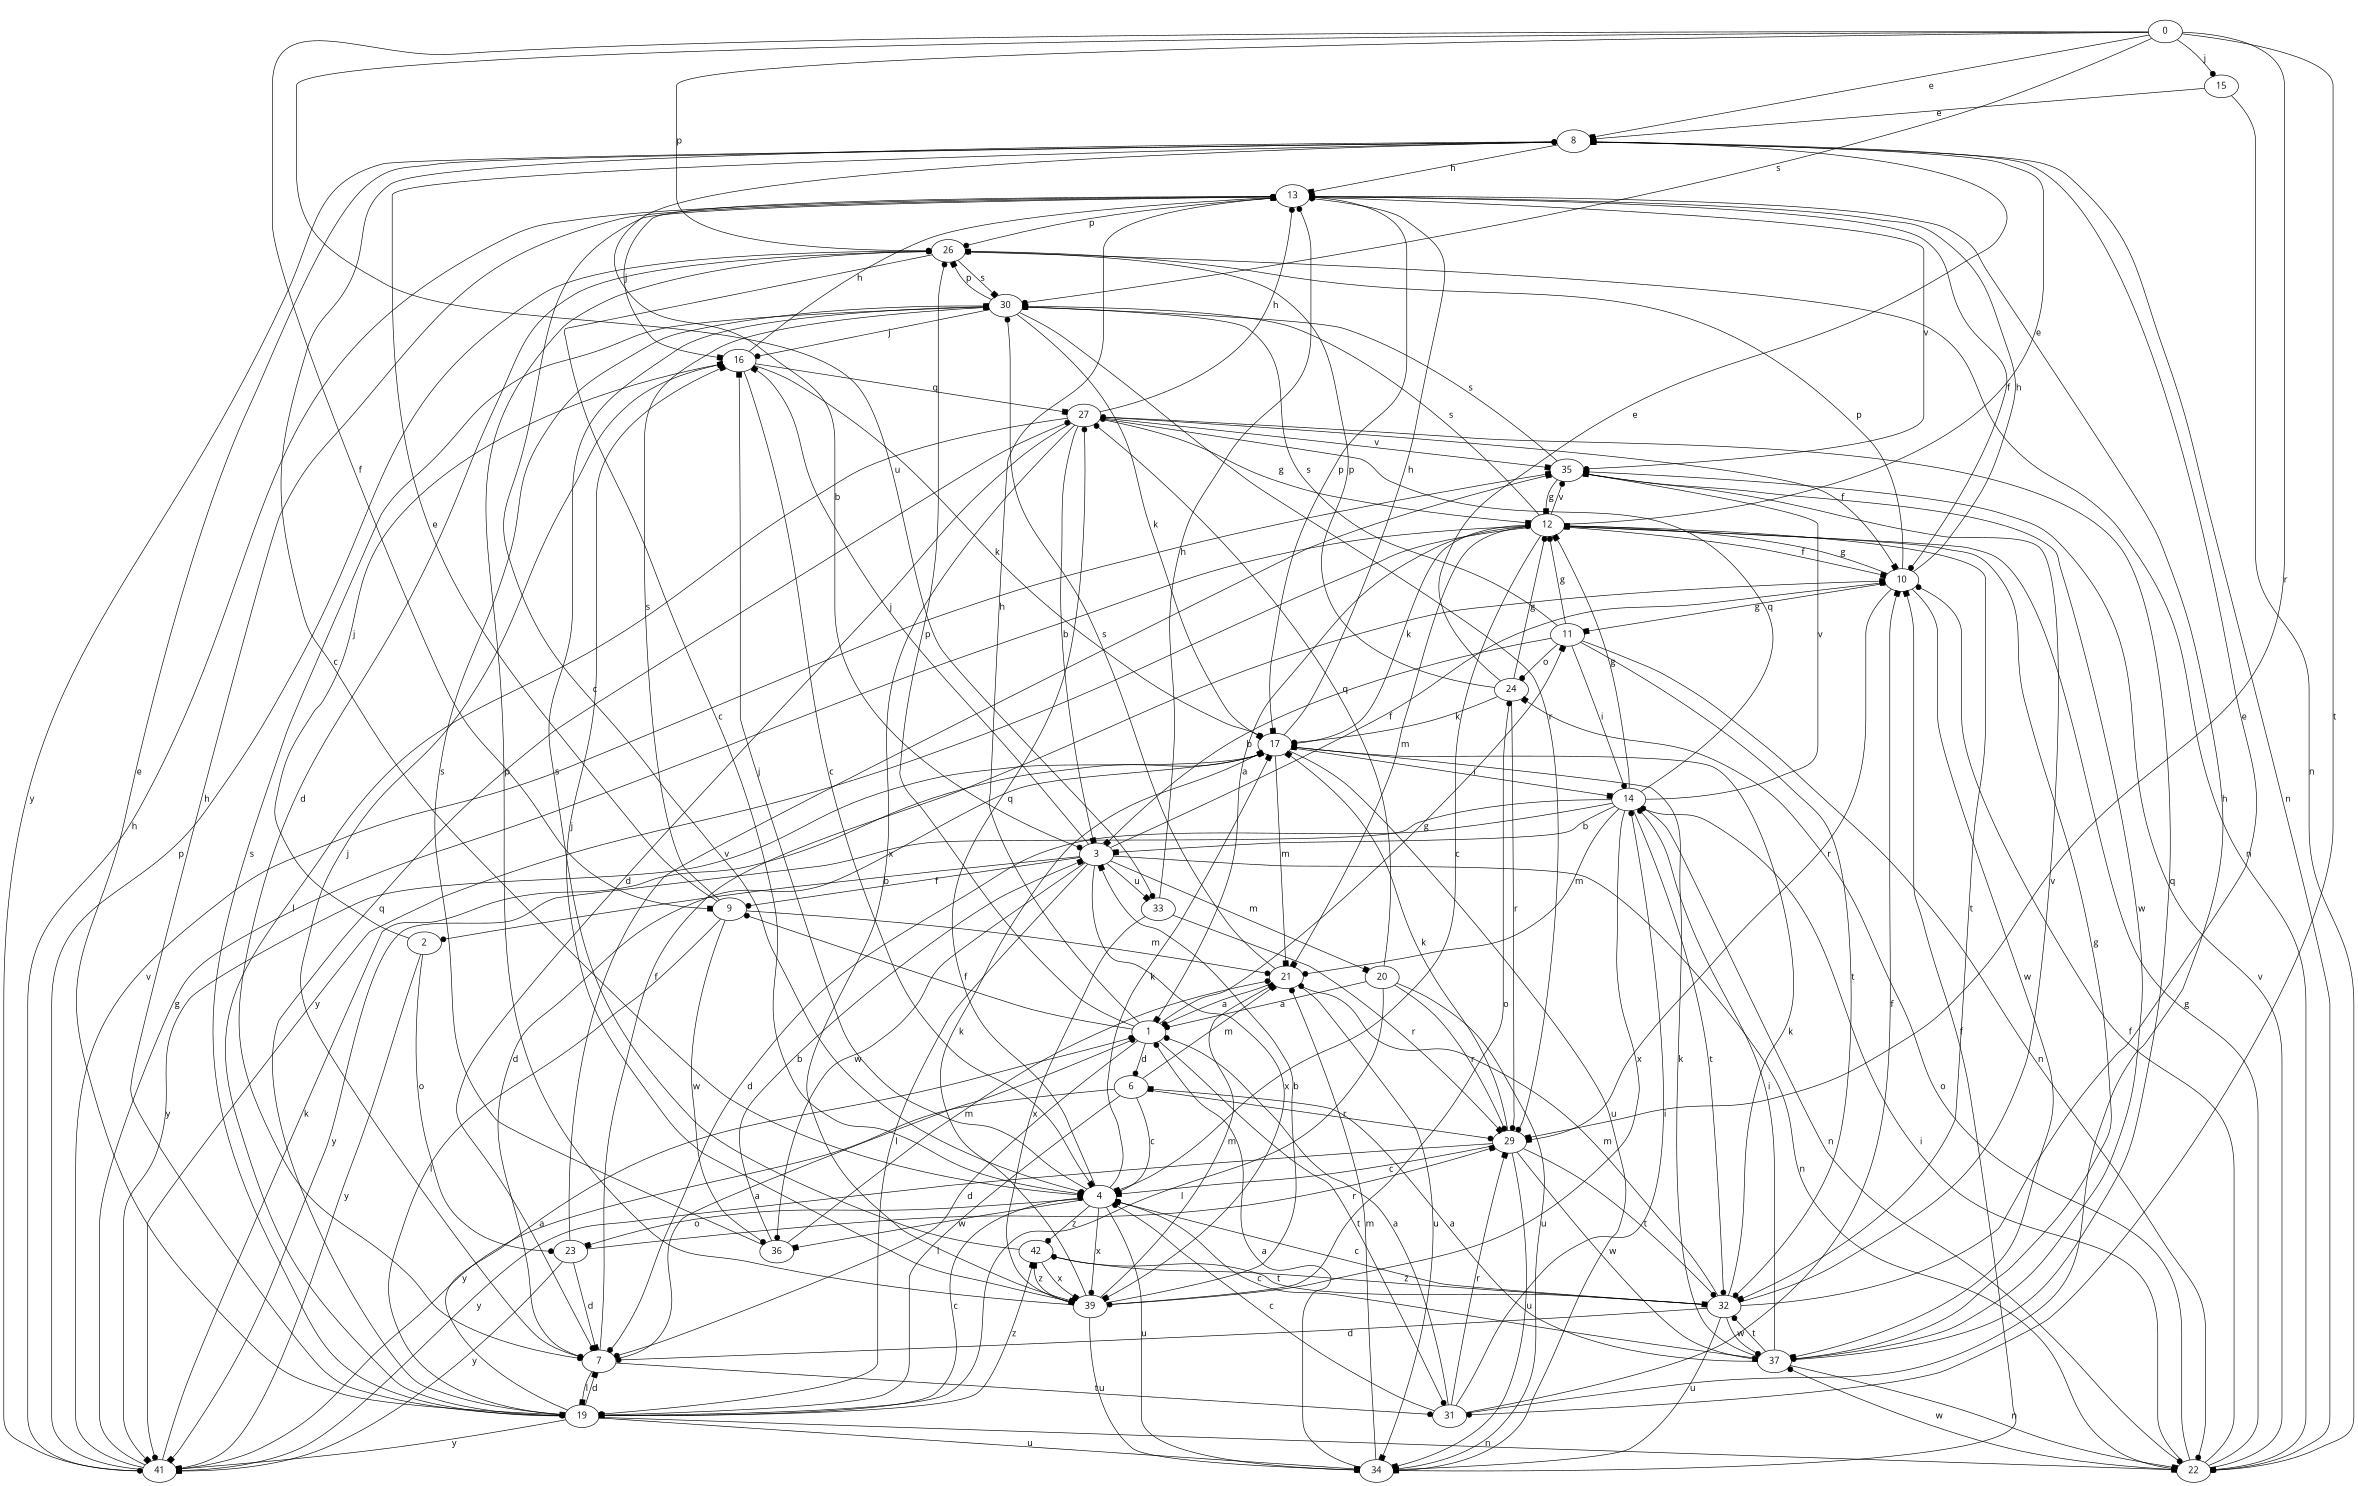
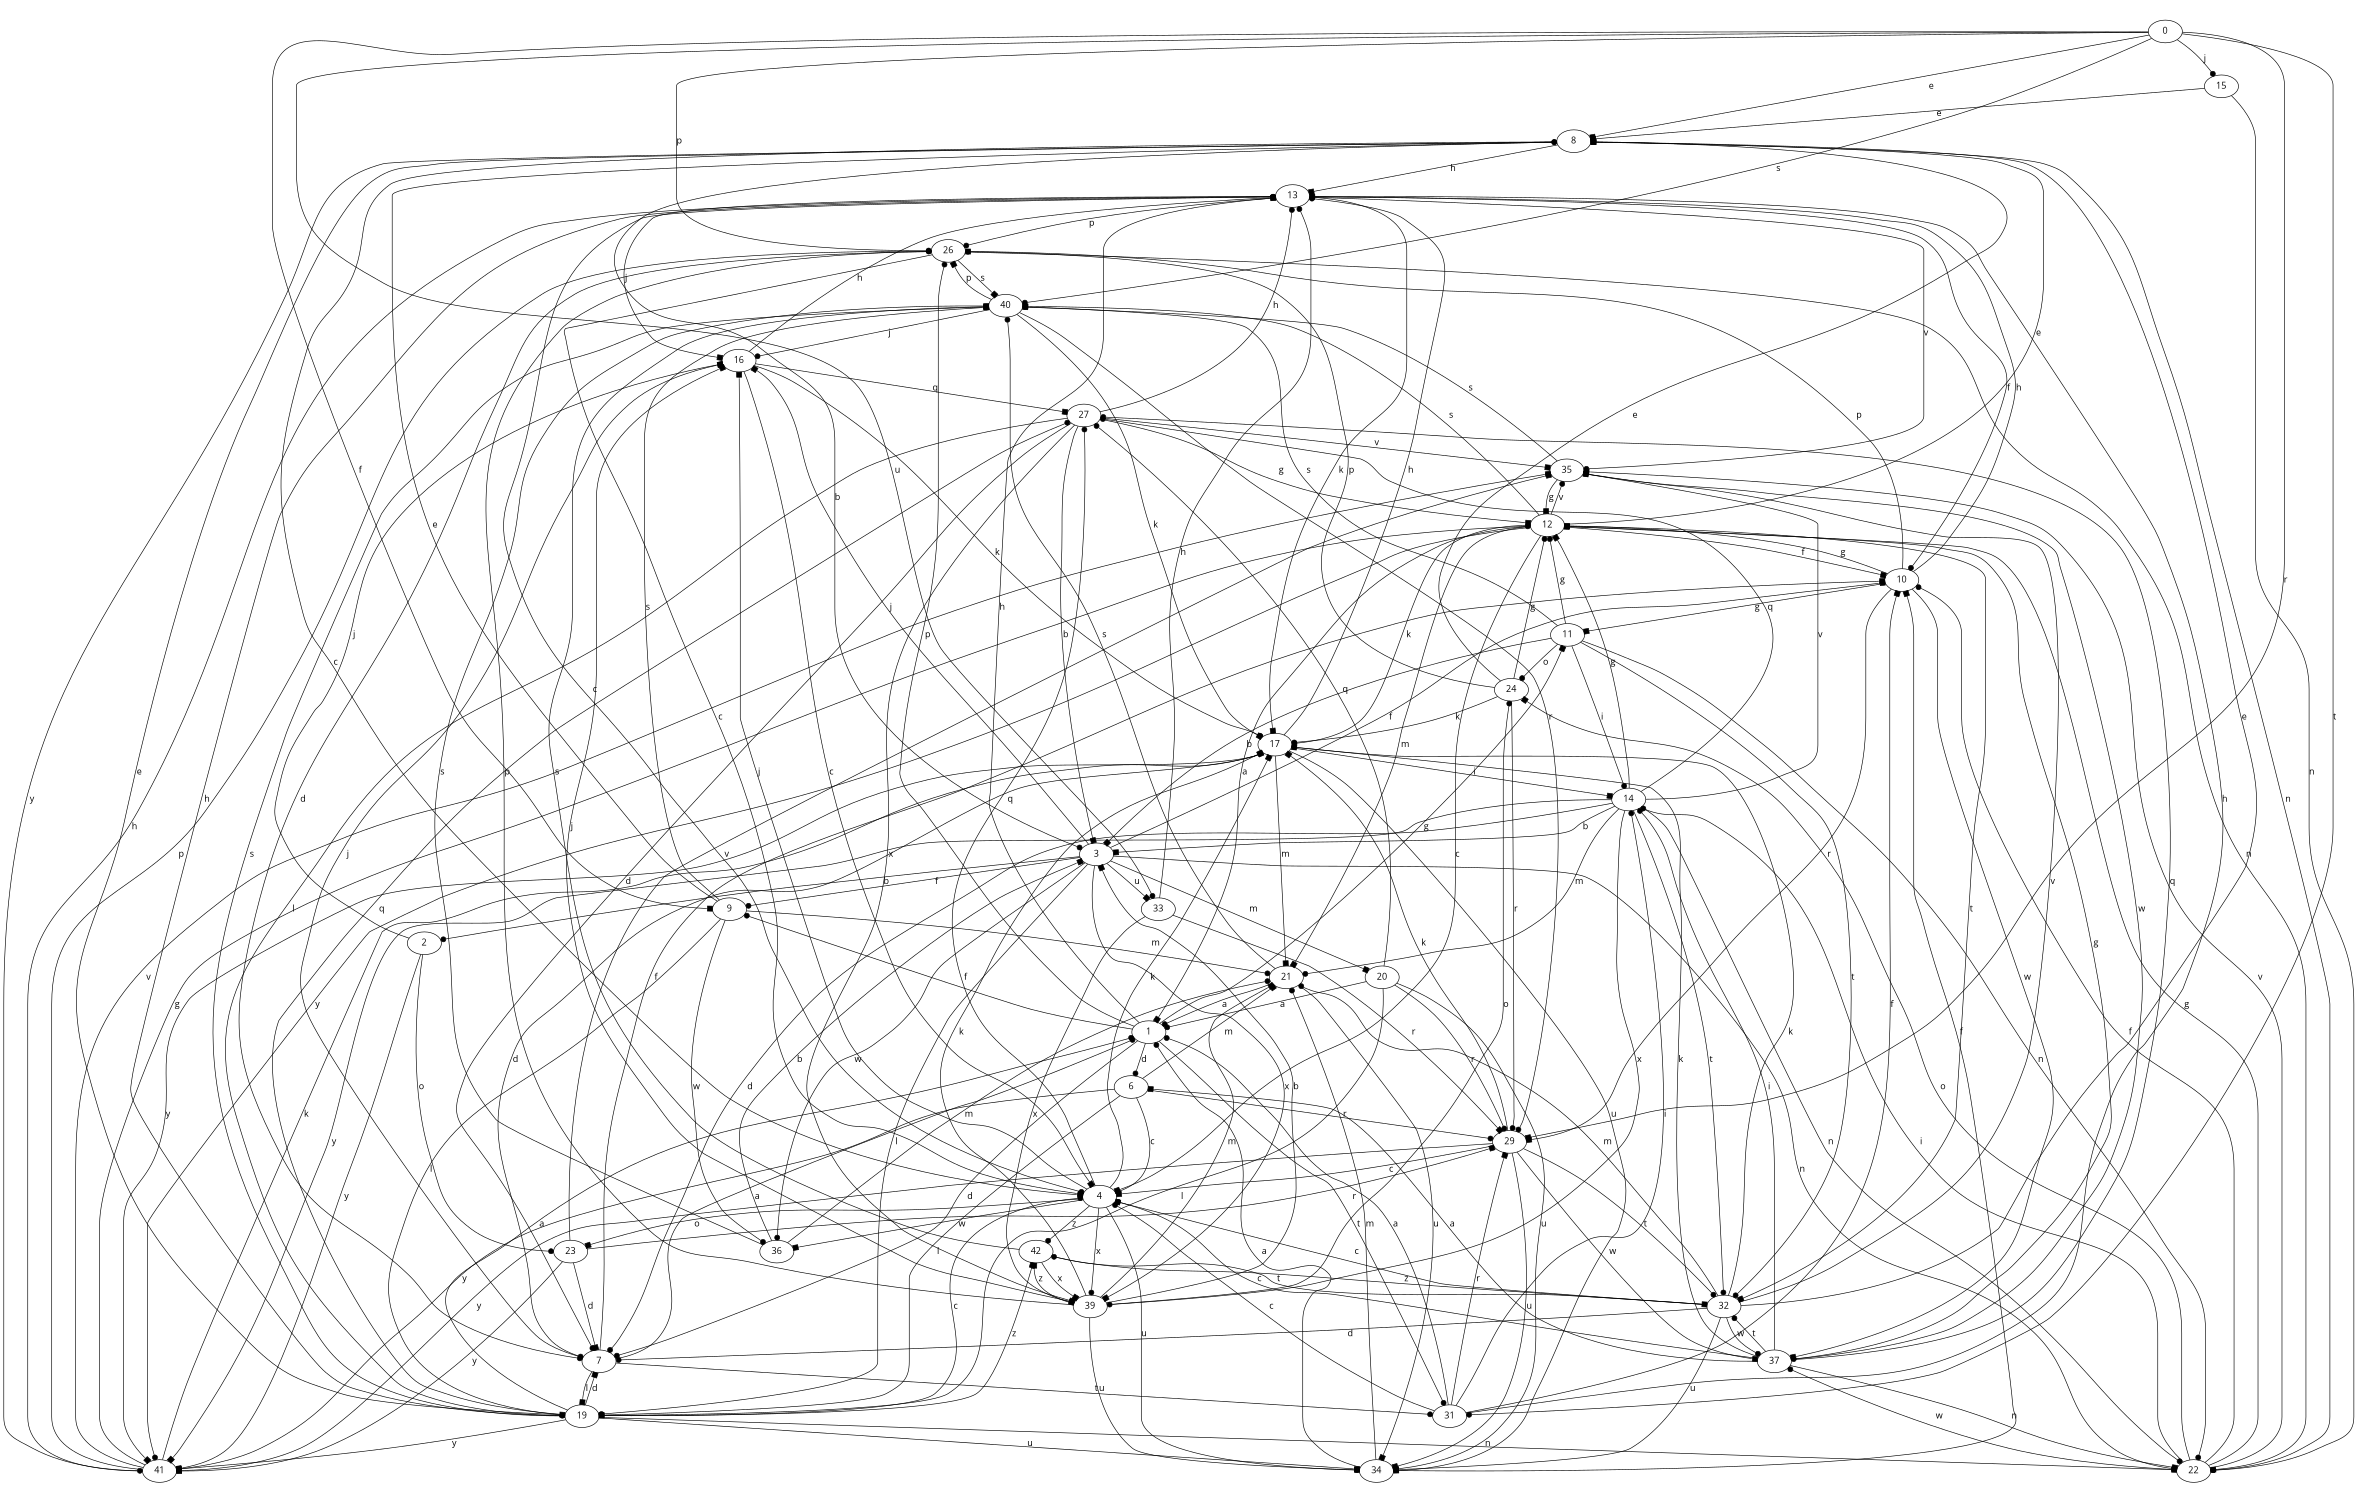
node "30": label "30" -> "40"
edge "27" -> "10": removed, label "f"
edge "13" -> "17": label "p" -> "k"
